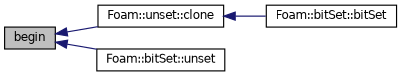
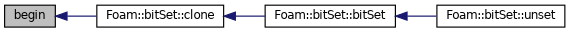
node "Foam::unset::clone": label "Foam::unset::clone" -> "Foam::bitSet::clone"
edge "Foam::bitSet::unset" -> "begin": now "Foam::bitSet::unset" -> "Foam::bitSet::bitSet"
